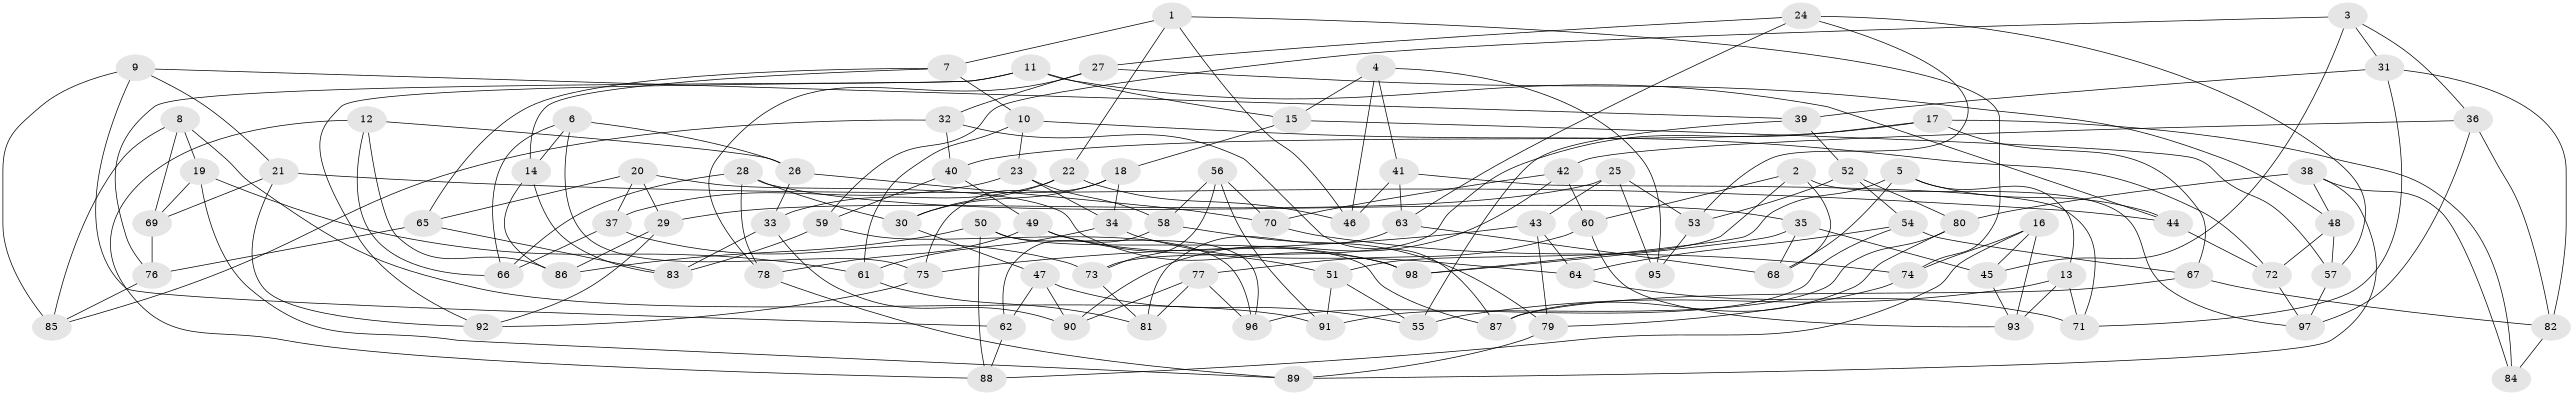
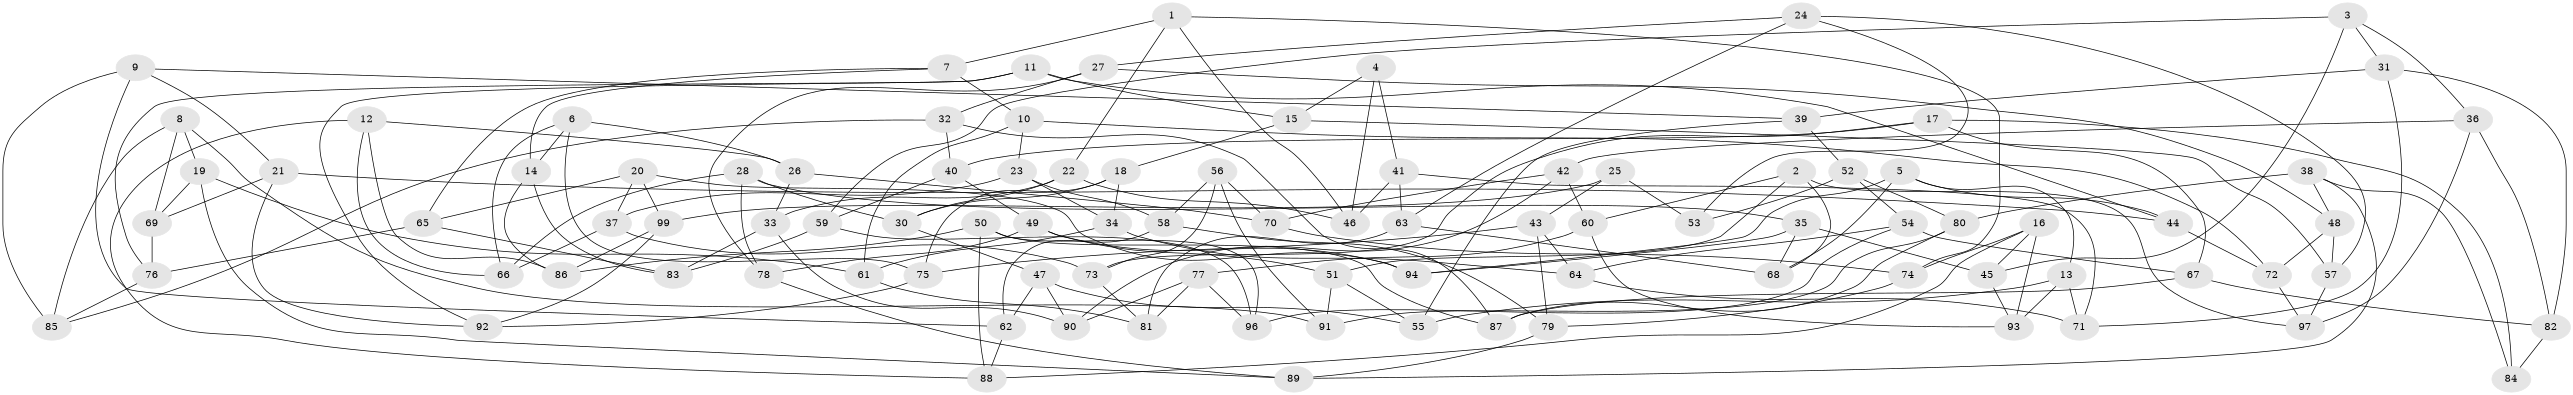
node "29": label "29" -> "99"
node "98": label "98" -> "94"
node "95": removed
